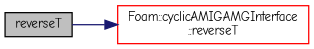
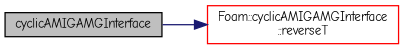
node "reverseT": label "reverseT" -> "cyclicAMIGAMGInterface"
